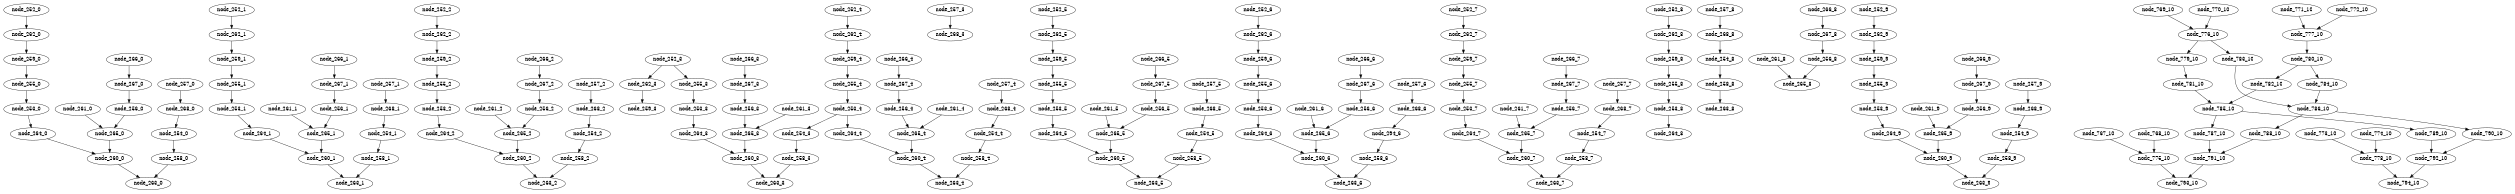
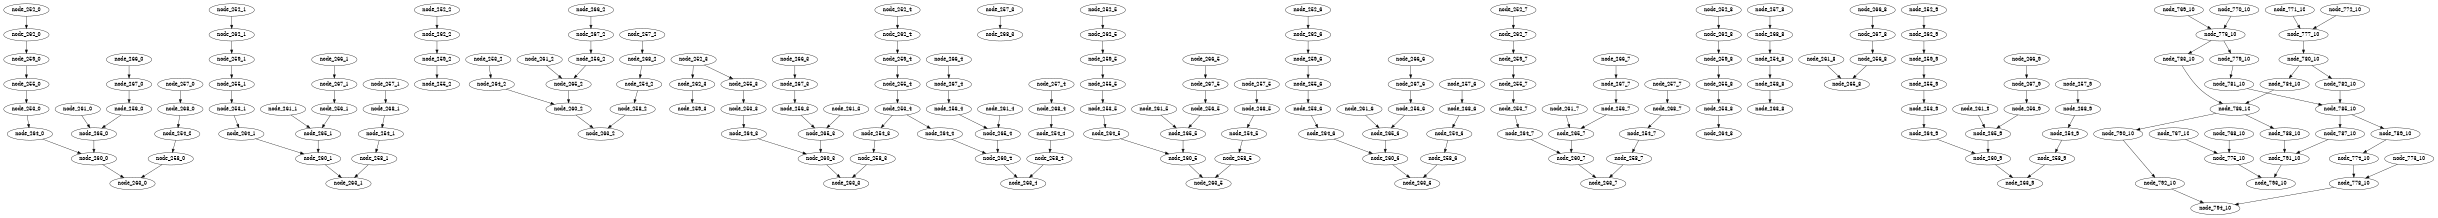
edge "node_255_2" -> "node_253_2": removed
node "node_294_6": label "node_294_6" -> "node_254_6"
edge "node_789_10" -> "node_792_10": now "node_789_10" -> "node_774_10"
